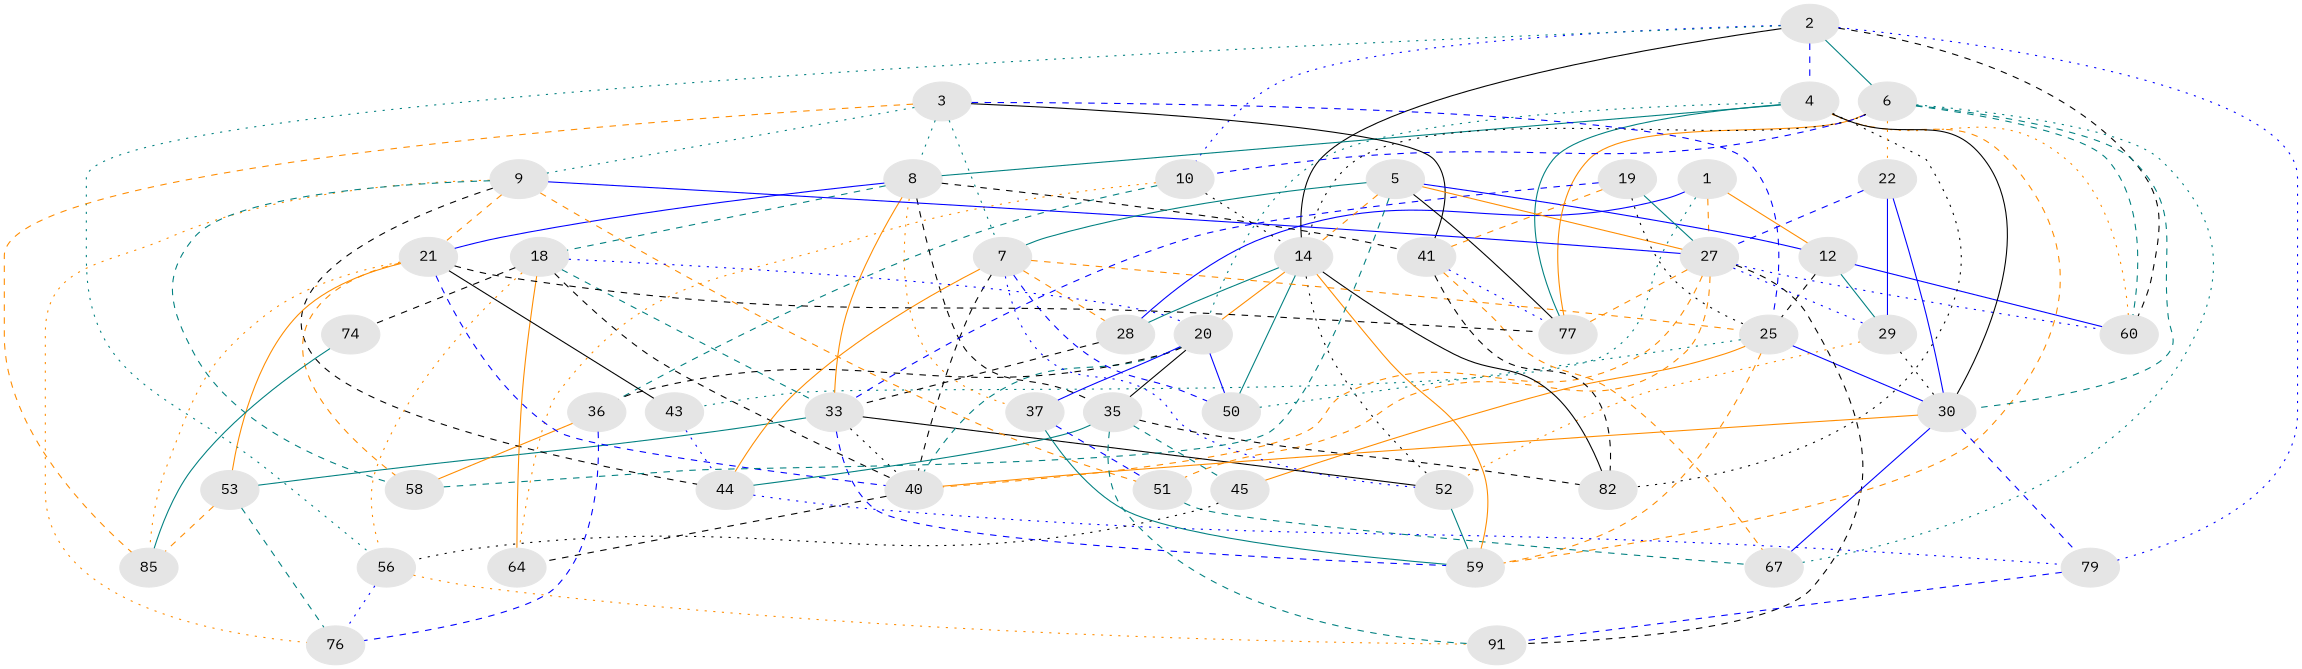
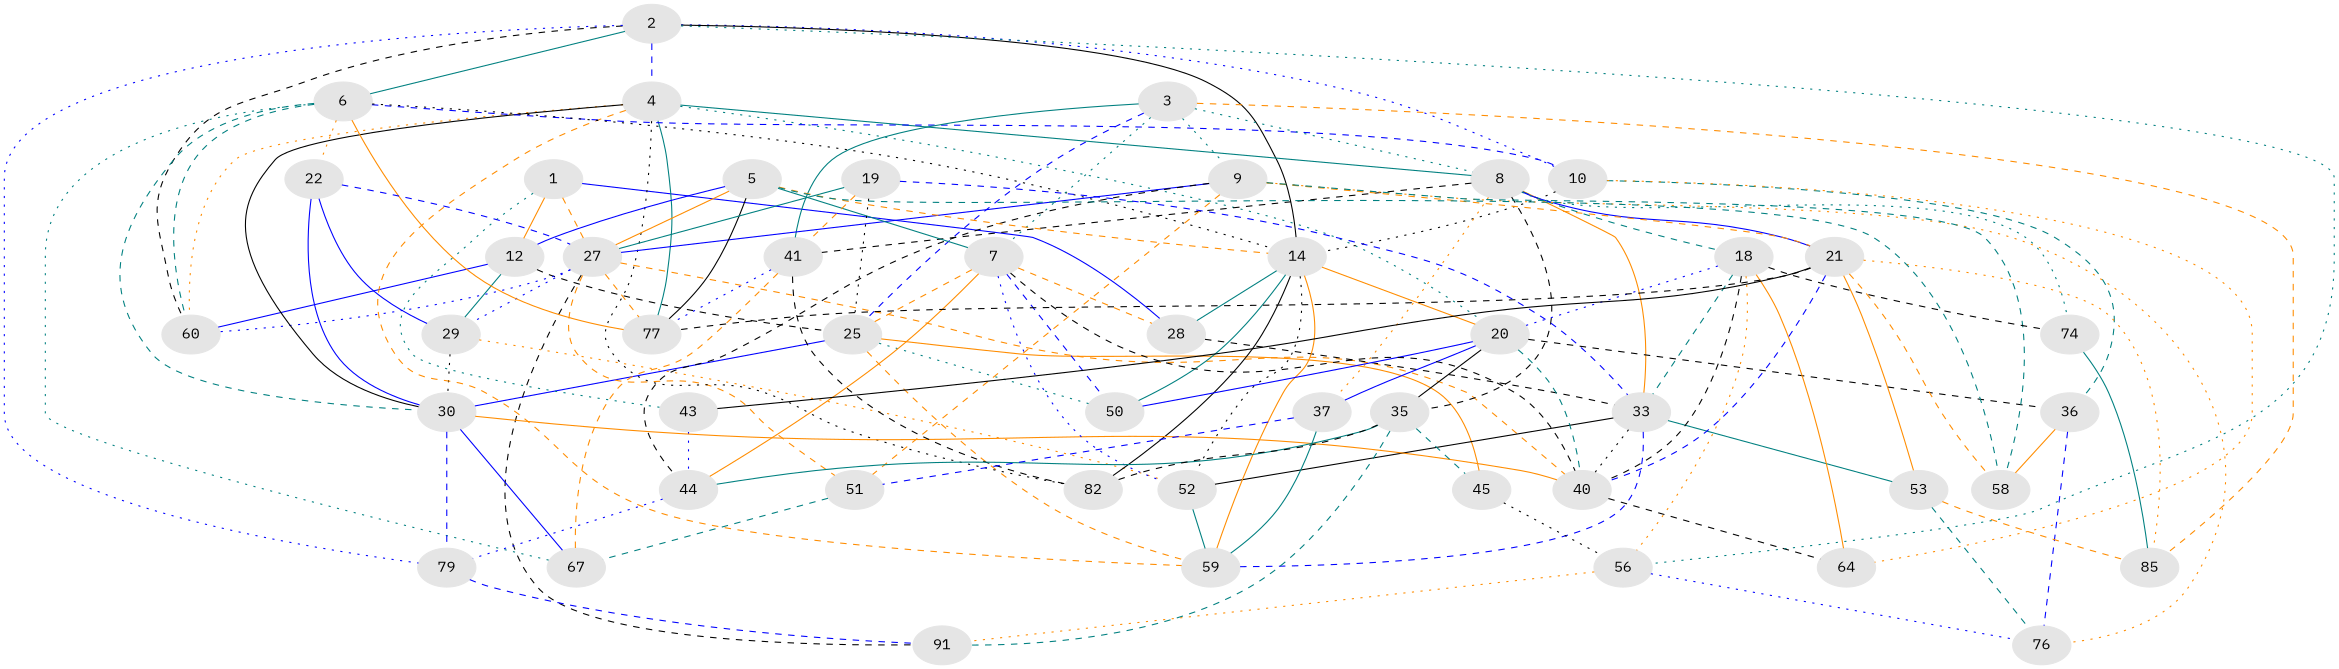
edge "3" -- "41": color black -> teal
edge "8" -- "74": added
